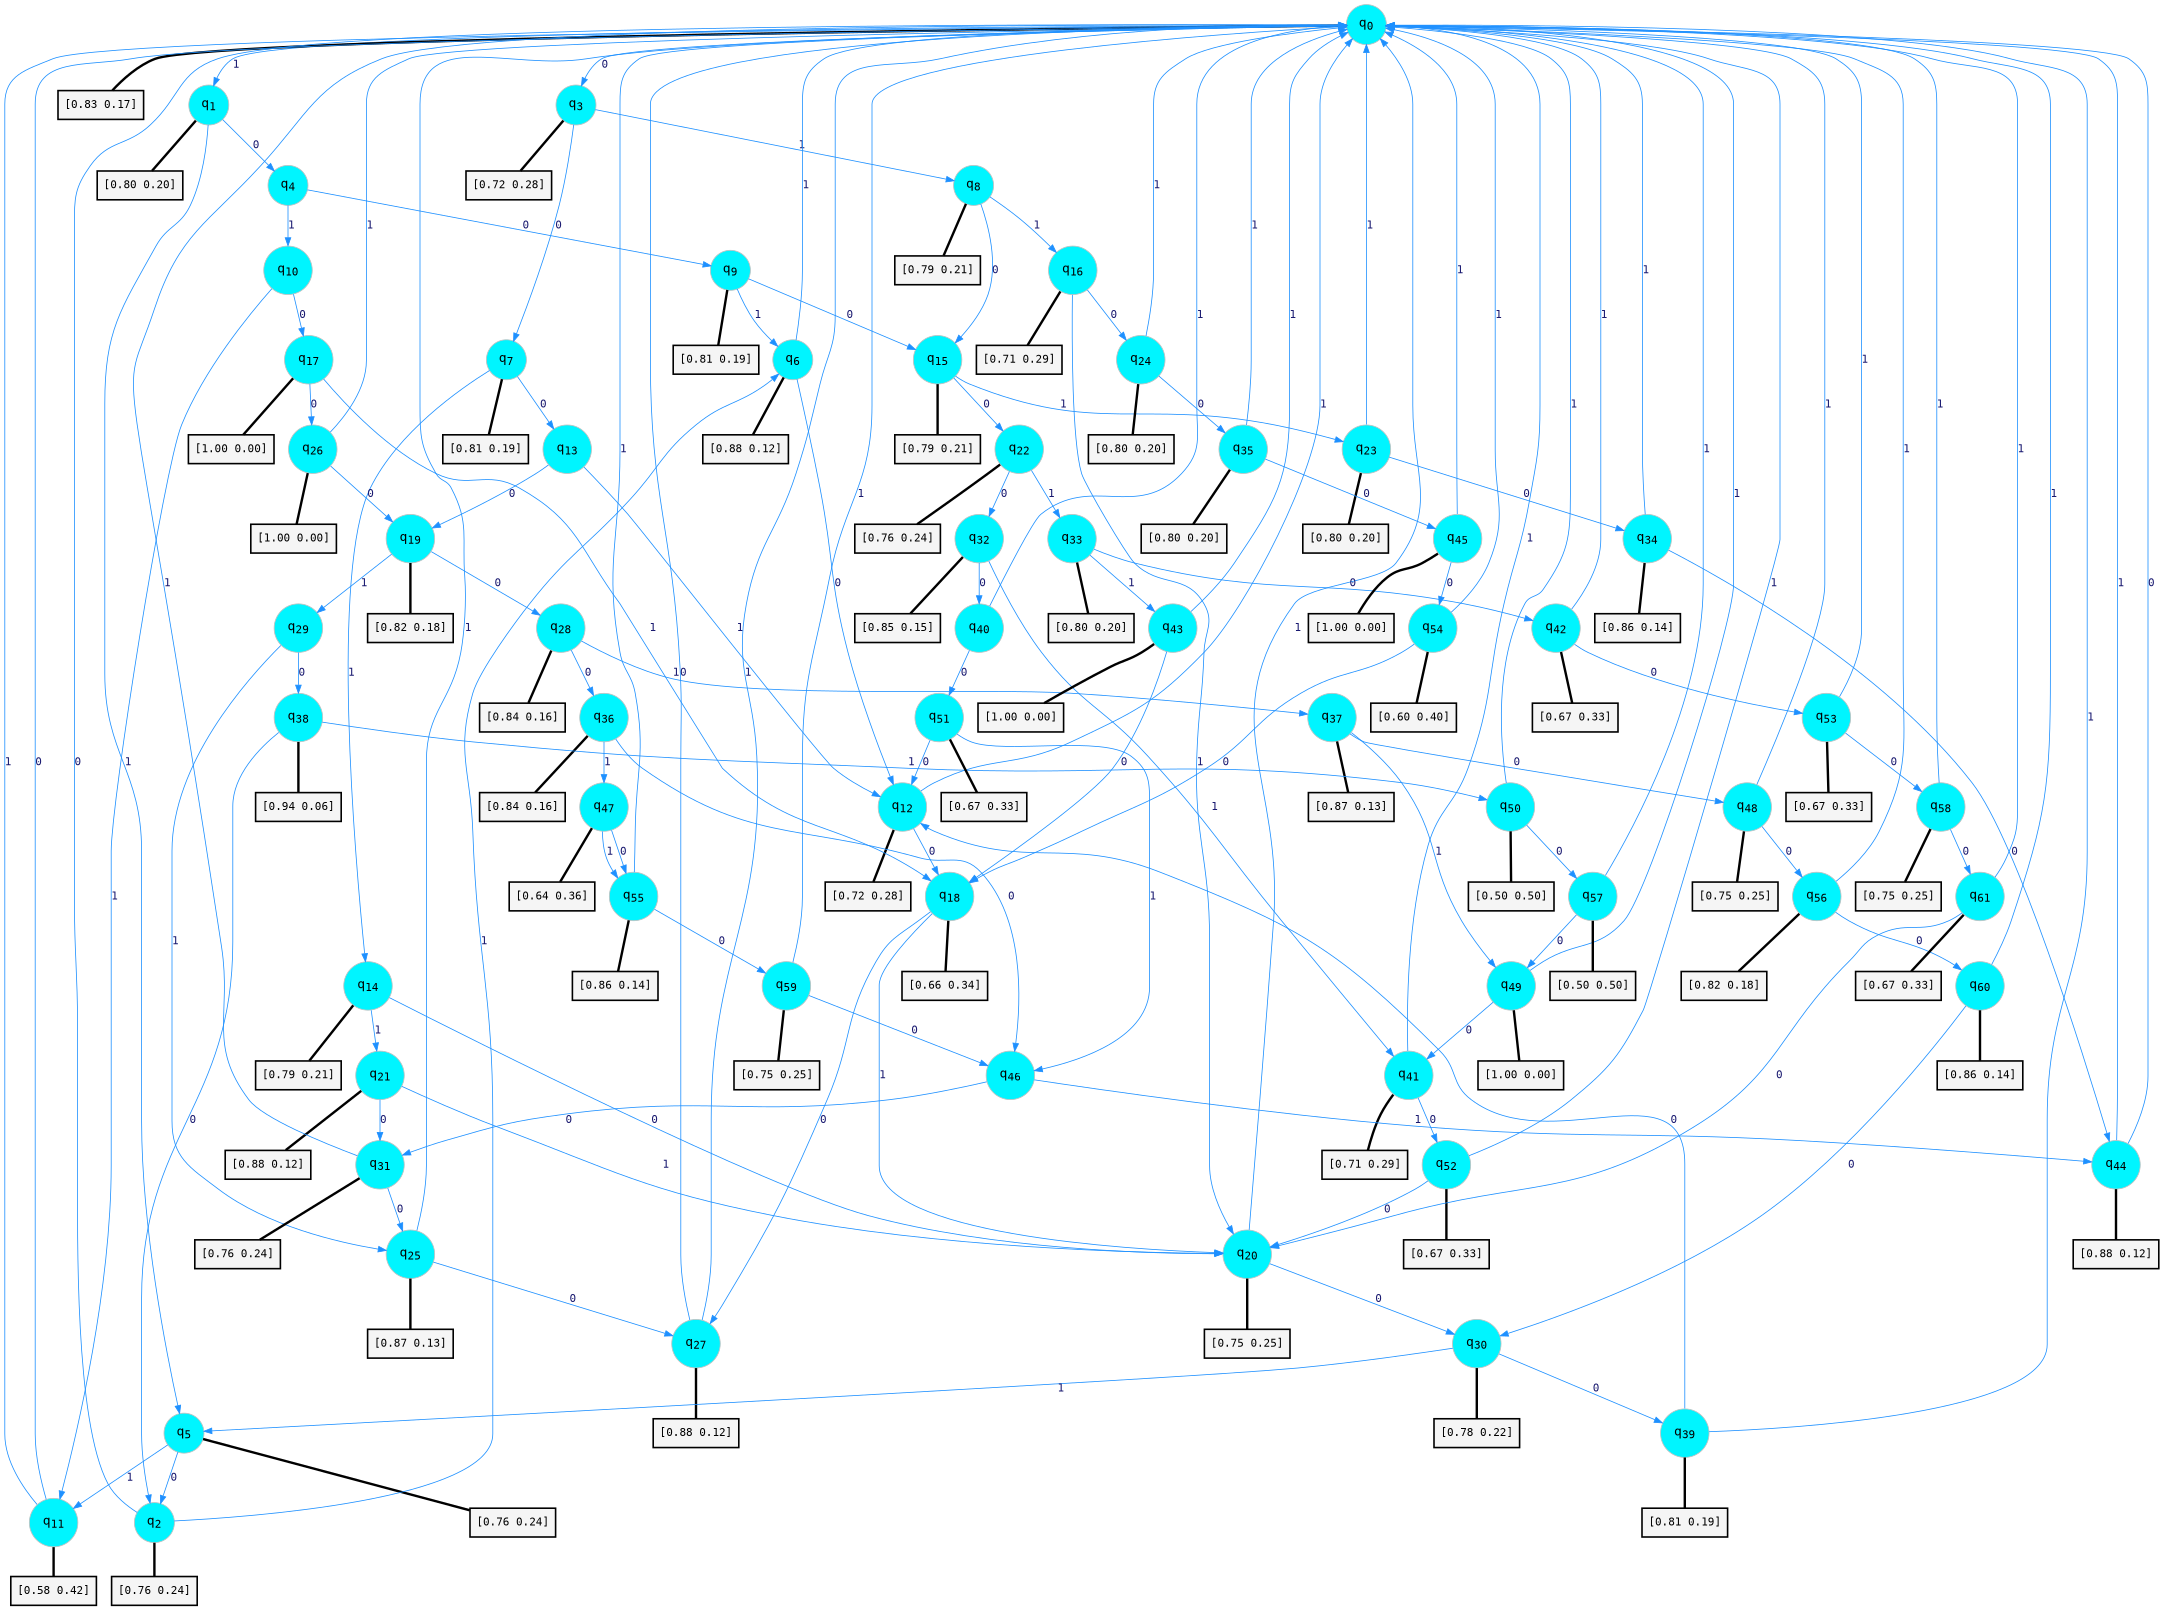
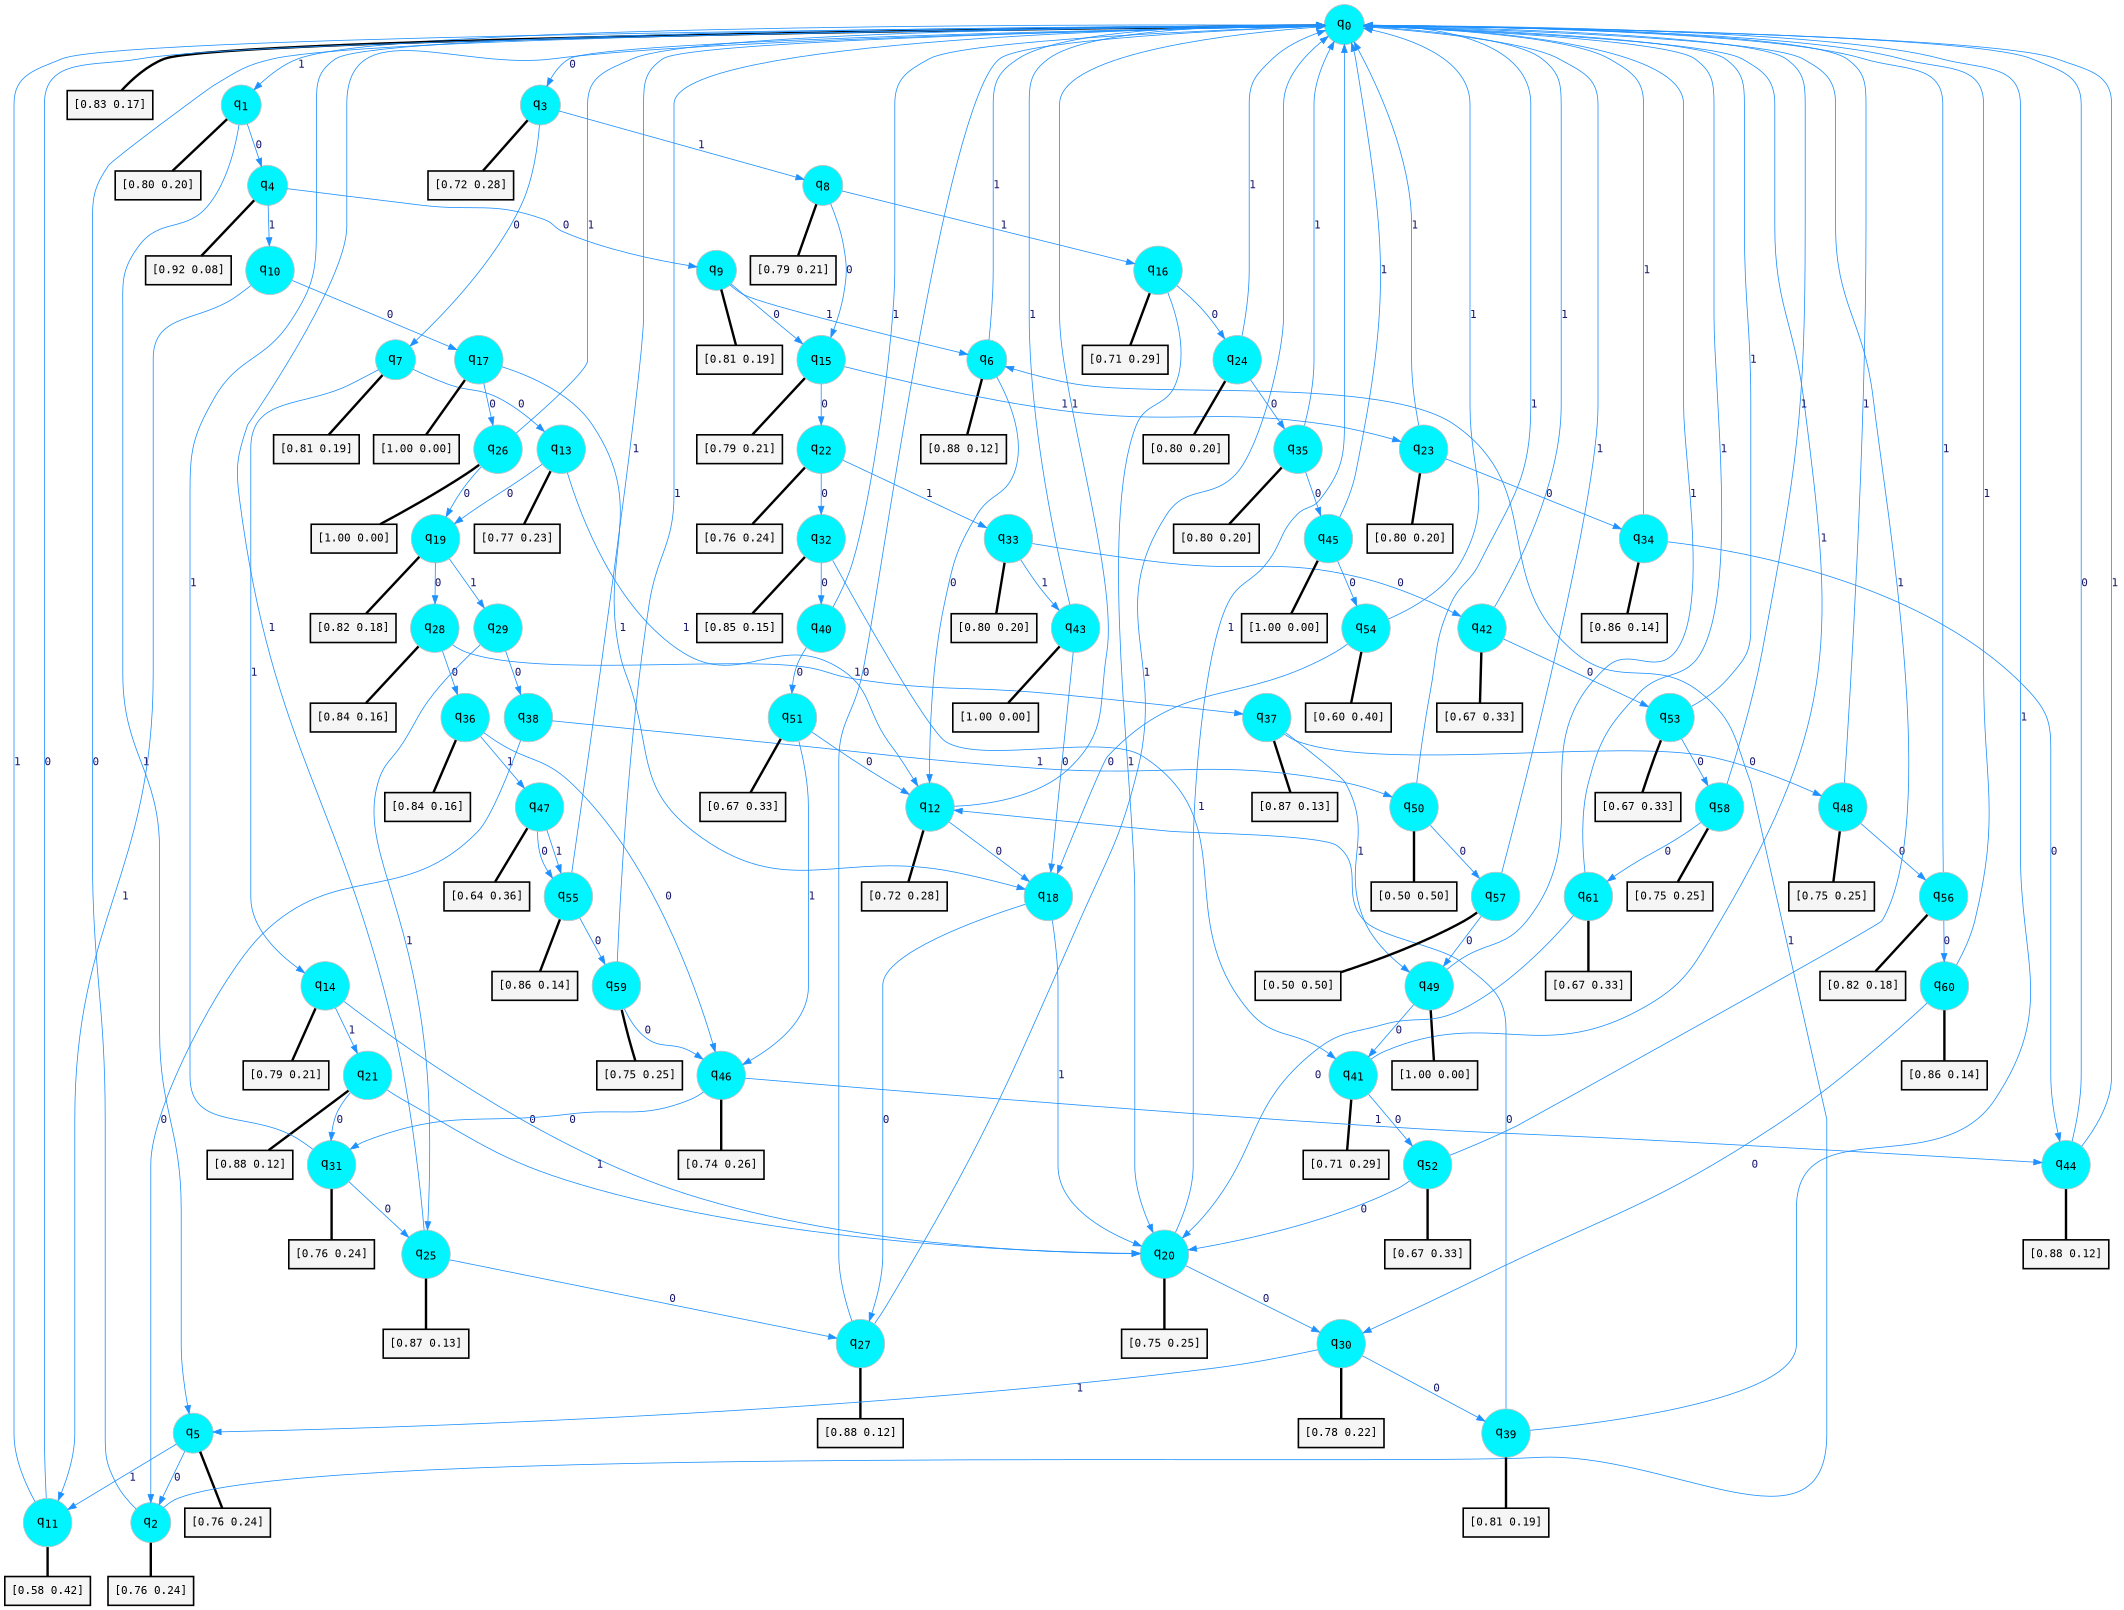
node "[0.92 0.08]": added
node "[0.77 0.23]": added
node "[0.94 0.06]": removed
node "[0.66 0.34]": removed
node "[0.74 0.26]": added
